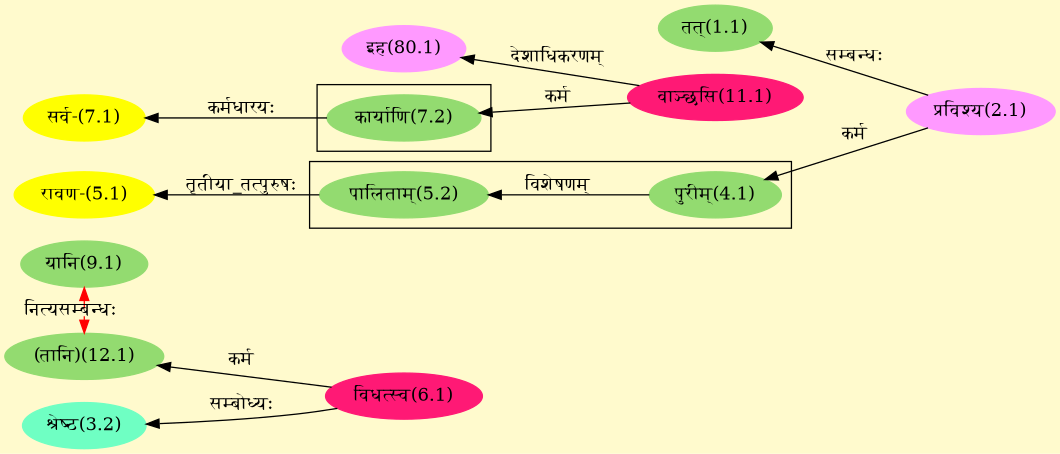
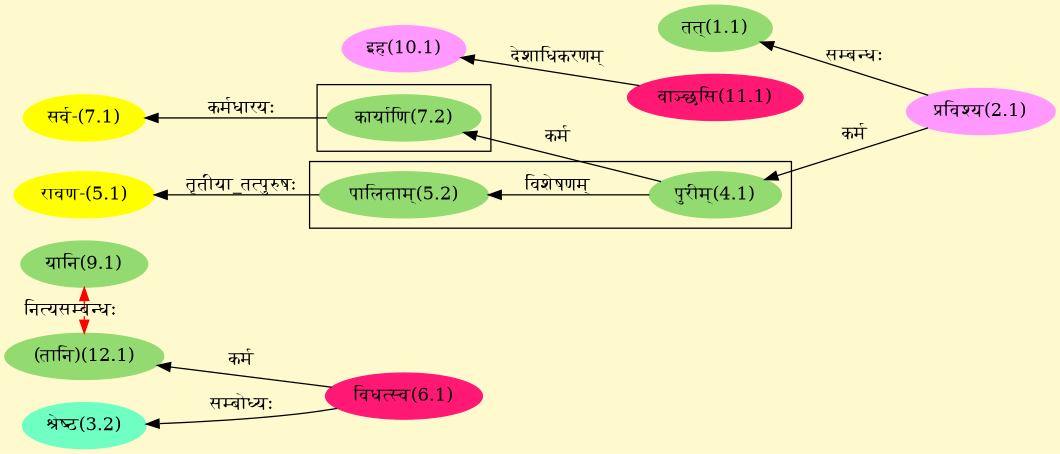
node "इह(80.1)": label "इह(80.1)" -> "इह(10.1)"
edge "वाञ्छसि(11.1)" -> "कार्याणि(7.2)": now "पुरीम्(4.1)" -> "कार्याणि(7.2)"
